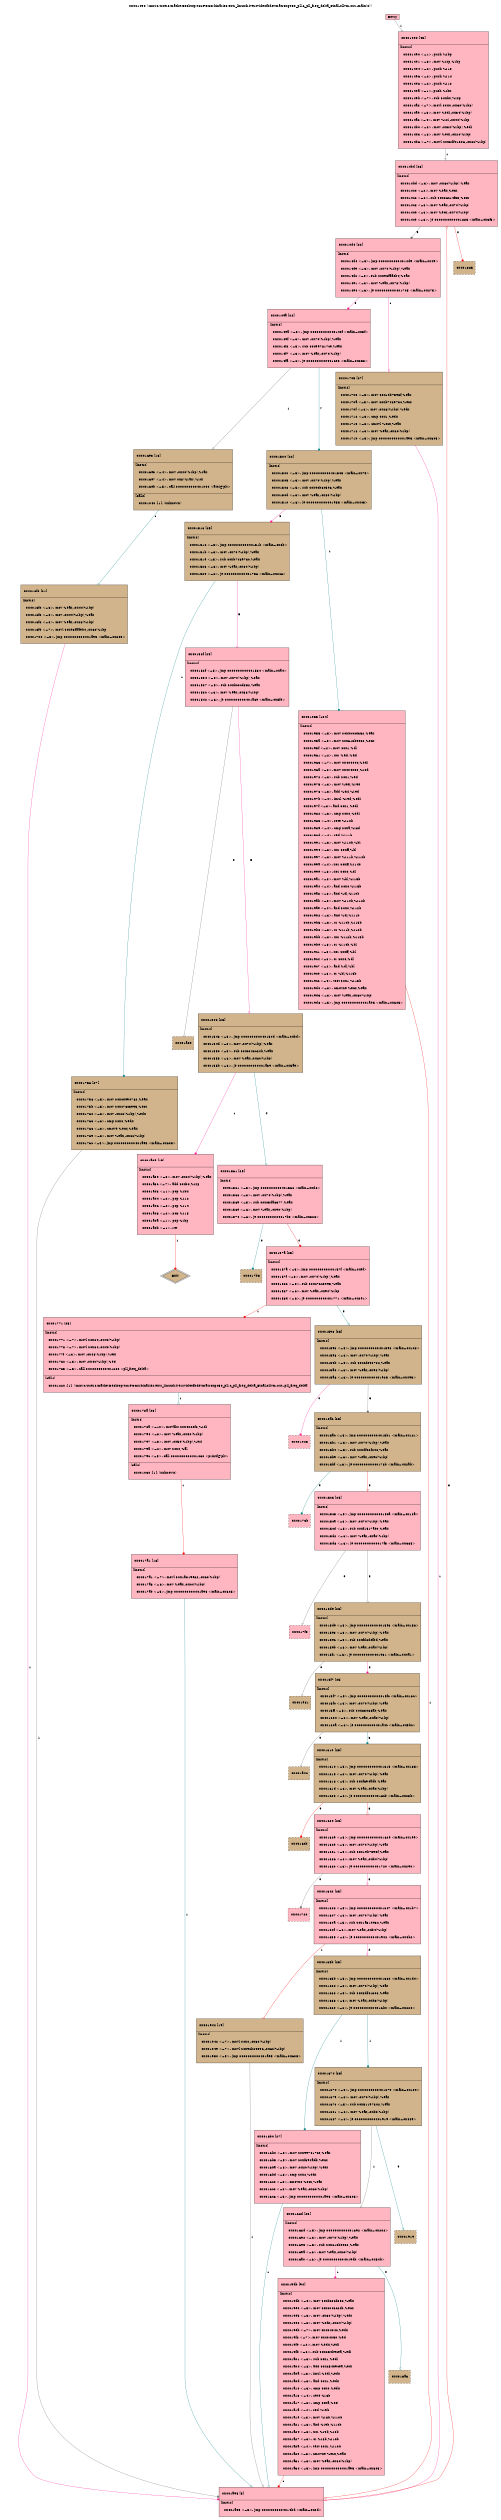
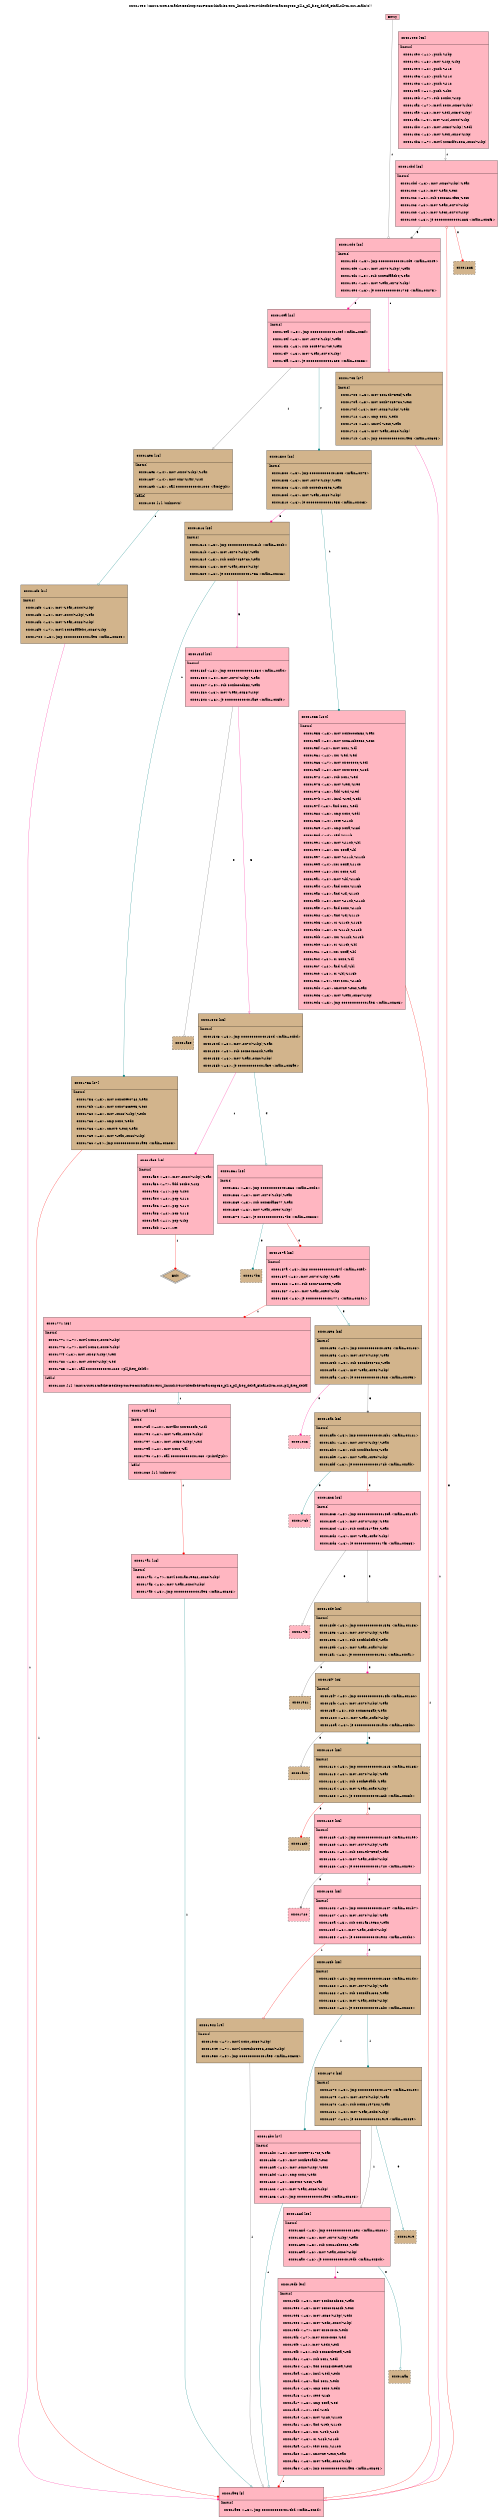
edge "Entry" -> "0x401490 [45]": now "Entry" -> "0x4014d4 [22]"
edge "0x401756 [27]" -> "0x401a95 [5]": color gray40 -> red
